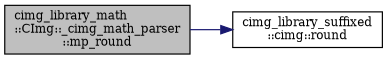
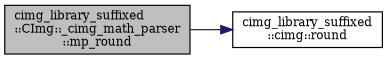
node "cimg_library_math ::CImg::_cimg_math_parser ::mp_round": label "cimg_library_math ::CImg::_cimg_math_parser ::mp_round" -> "cimg_library_suffixed ::CImg::_cimg_math_parser ::mp_round"
